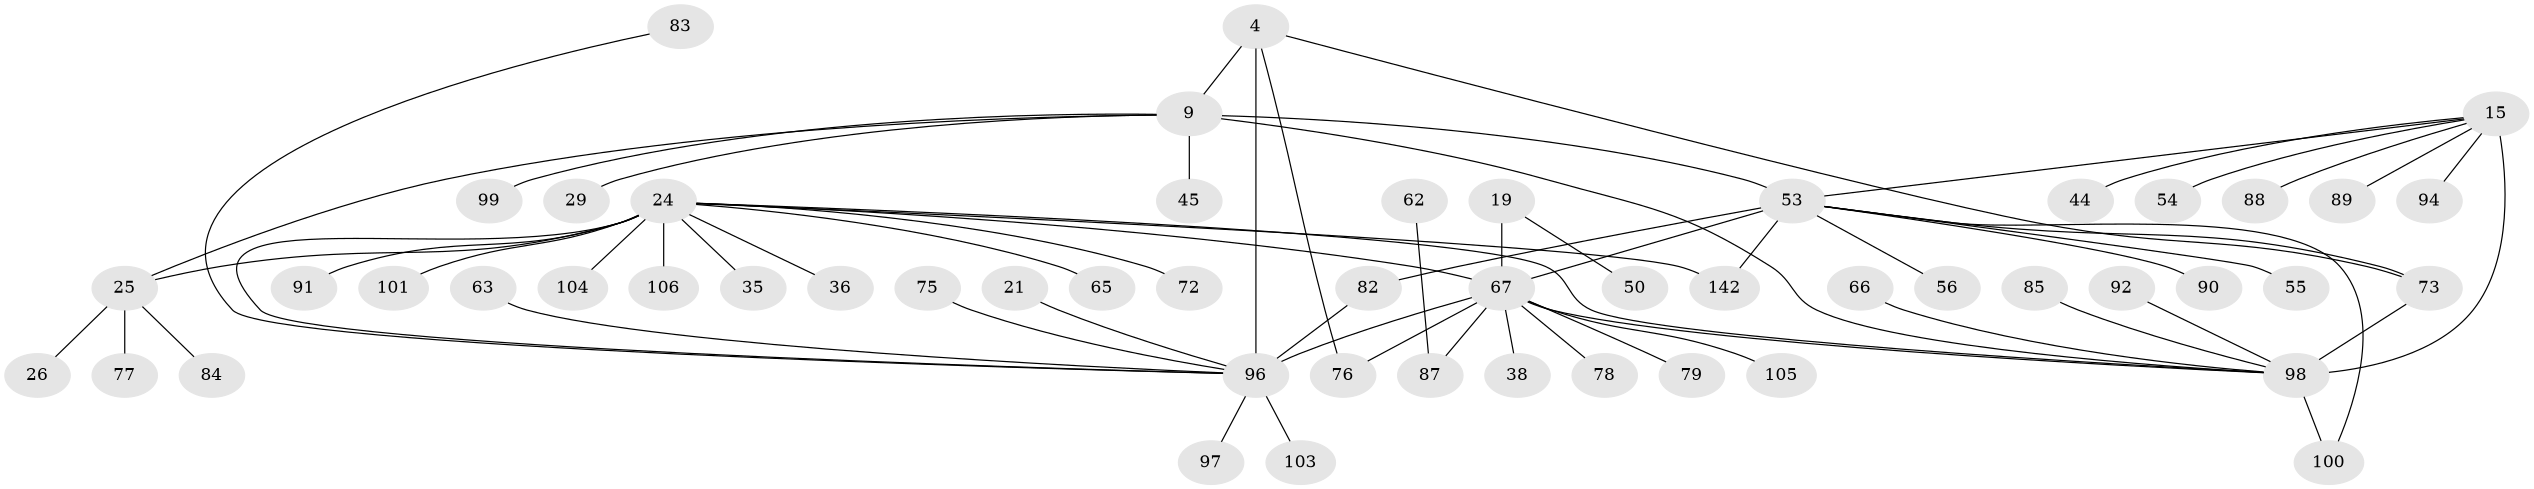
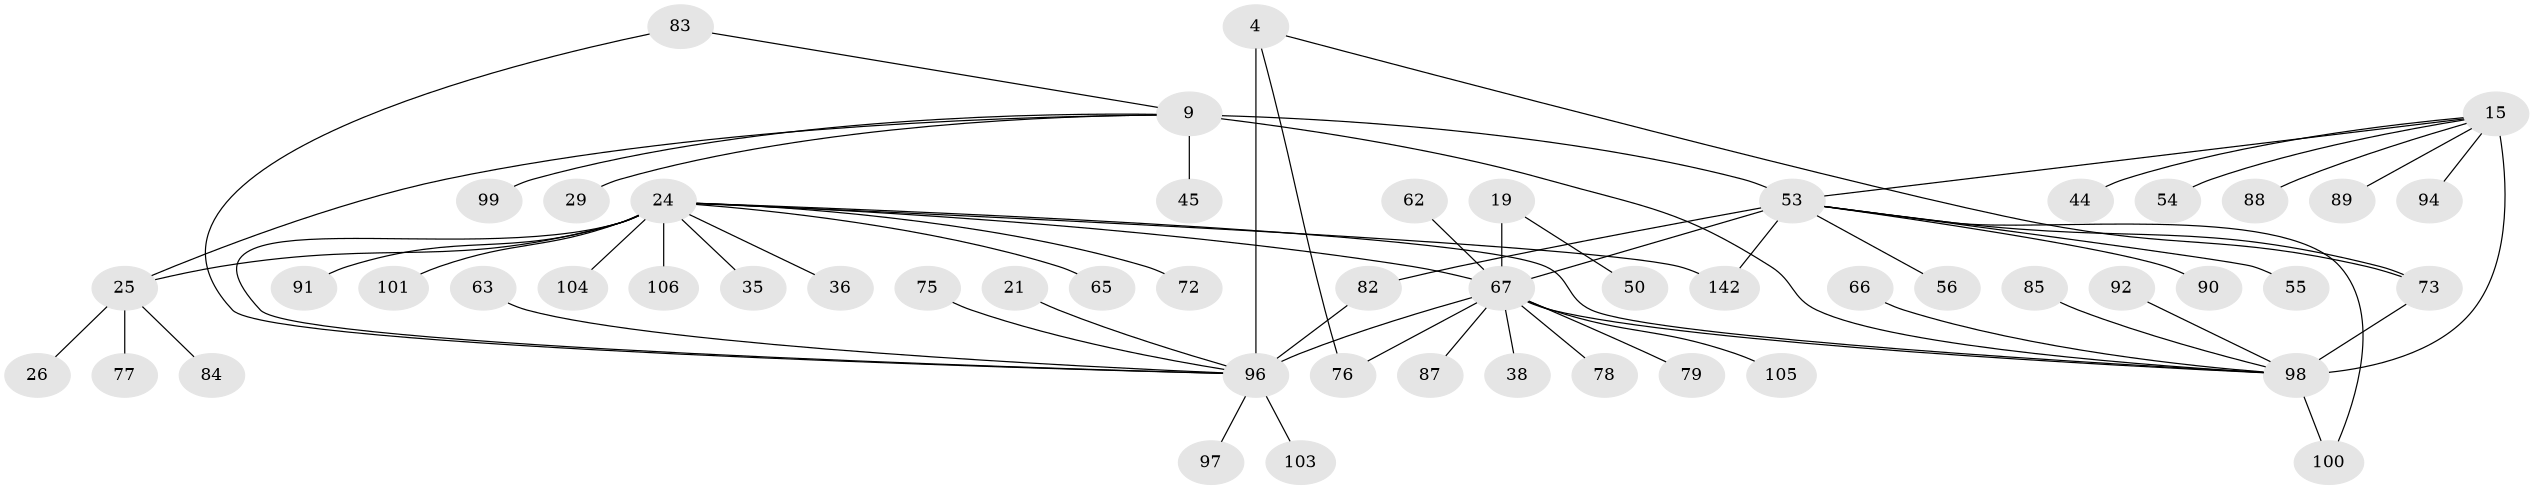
edge "4" -- "9": now "83" -- "9"
edge "62" -- "87": now "62" -- "67"
